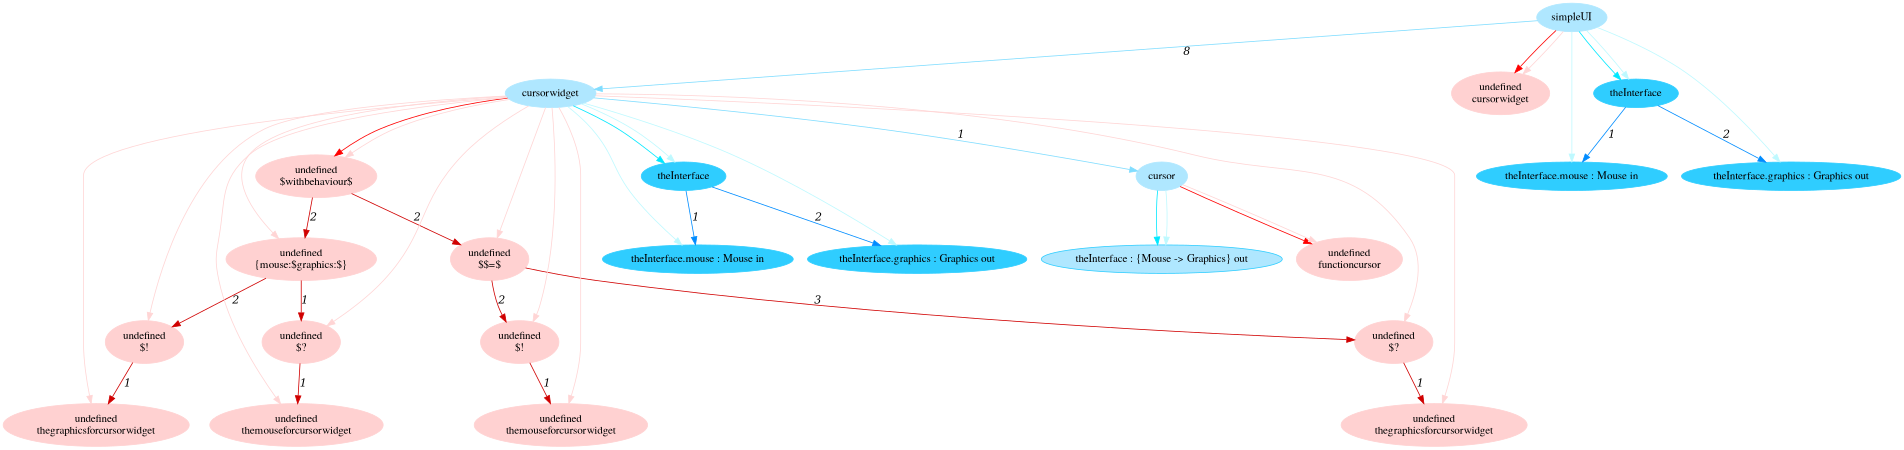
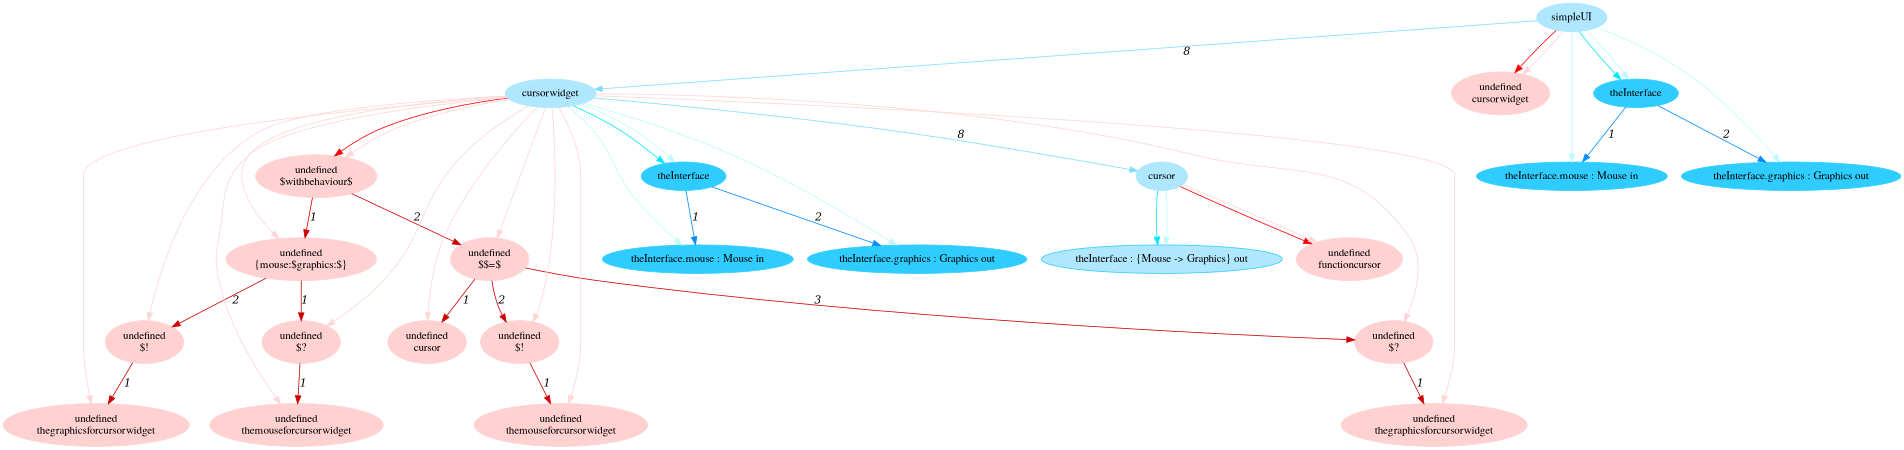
edge "cursorwidget" -> "cursor": label "1" -> "8"
edge "undefined $withbehaviour$" -> "undefined {mouse:$graphics:$}": label "2" -> "1"
node "undefined cursor": added
